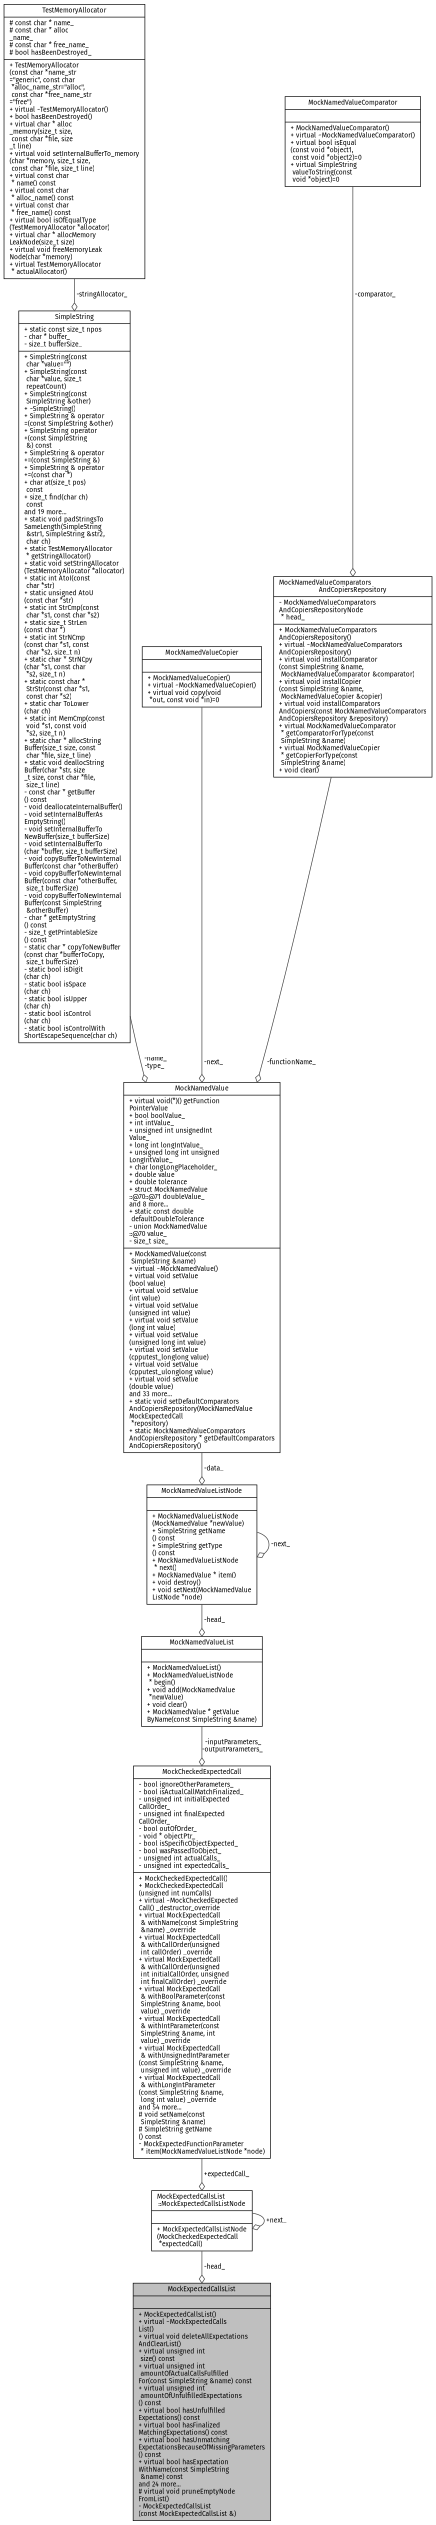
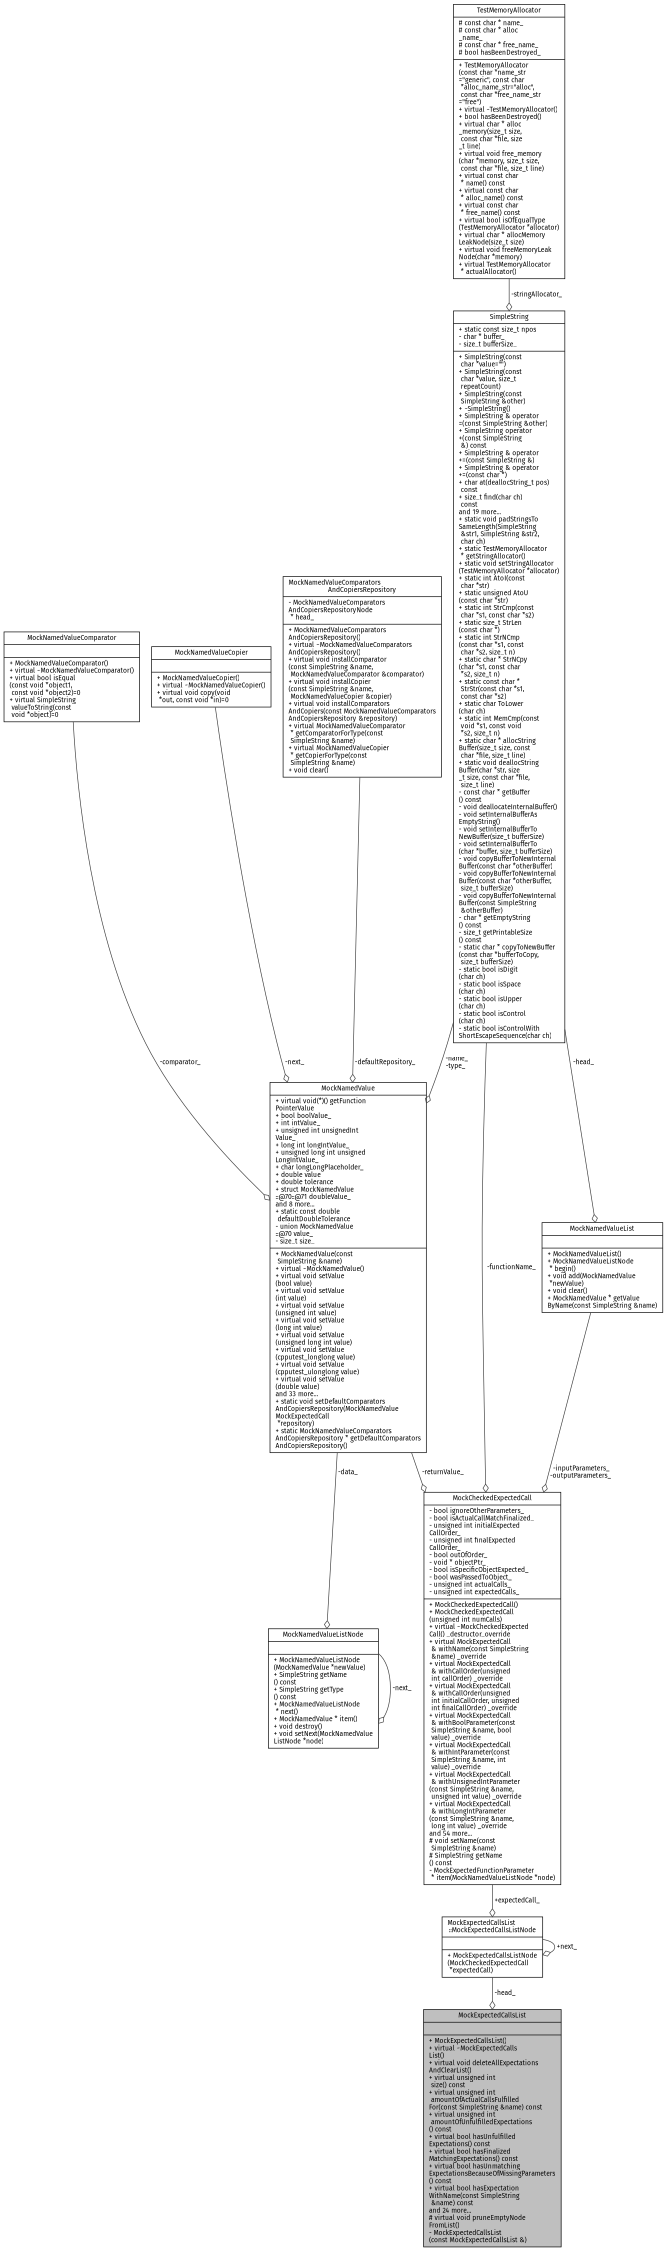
node "TestMemoryAllocator": text "+ virtual void setInternalBufferTo_memory" -> "+ virtual void free_memory"
edge "MockNamedValueComparator" -> "MockNamedValueComparators": now "MockNamedValueComparator" -> "MockNamedValue"
node "SimpleString": text "+ char at(size_t pos)" -> "+ char at(deallocString_t pos)"
edge "MockNamedValueComparators" -> "MockNamedValue": label " -functionName_" -> " -defaultRepository_"
edge "SimpleString" -> "MockCheckedExpectedCall": added, label "-functionName_"
edge "MockNamedValue" -> "MockCheckedExpectedCall": added, label "-returnValue_"
edge "MockNamedValueListNode" -> "MockNamedValueList": now "SimpleString" -> "MockNamedValueList"
